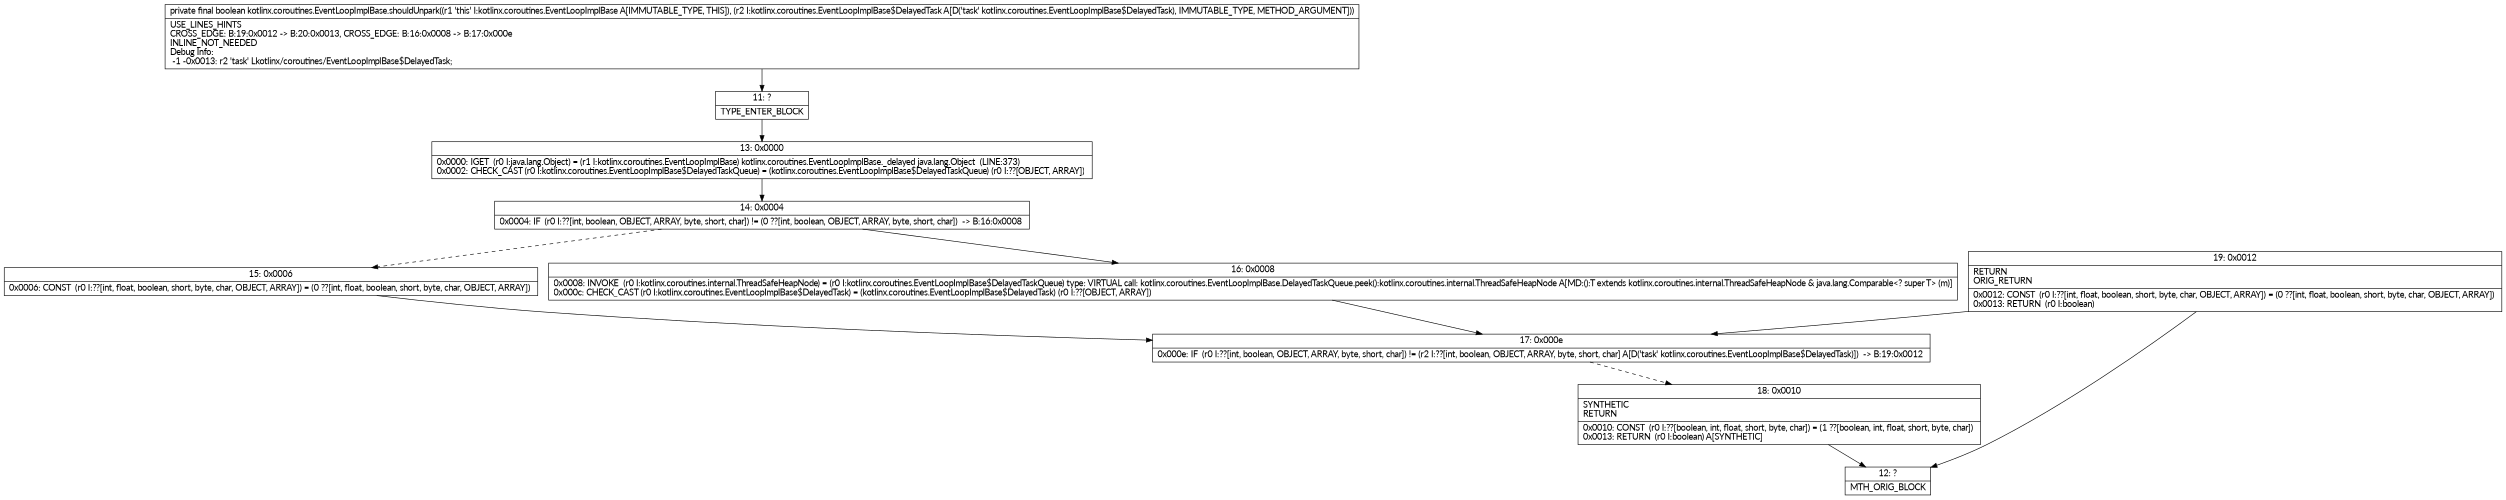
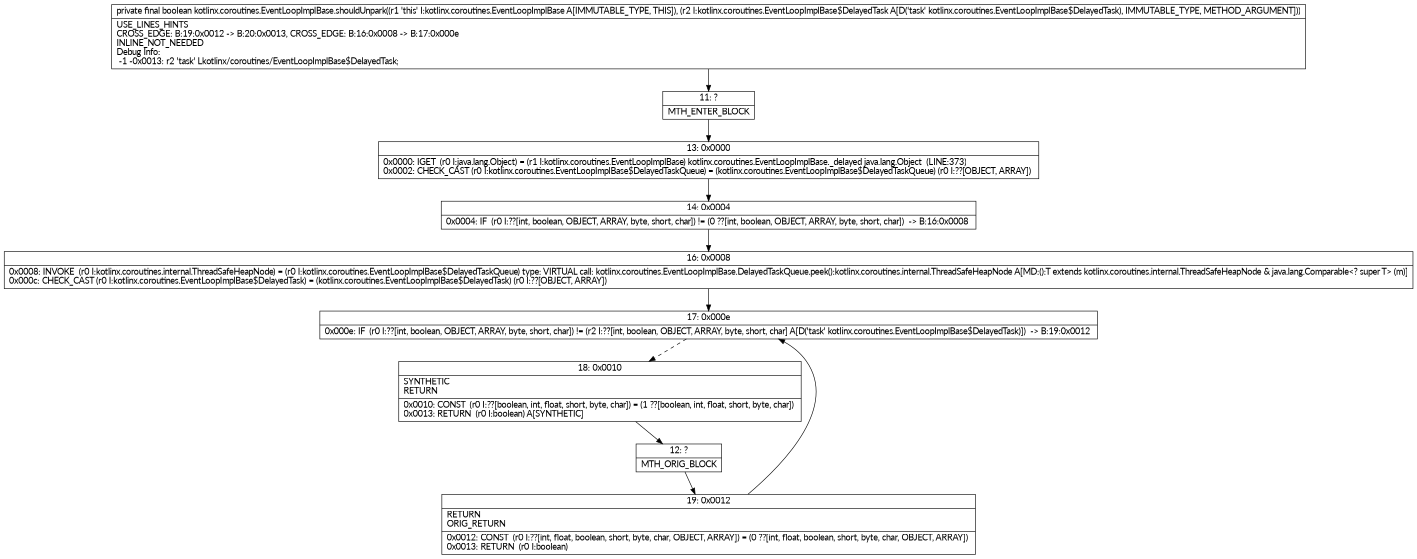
node "11: ?": text "TYPE_ENTER_BLOCK" -> "MTH_ENTER_BLOCK"
node "15: 0x0006": removed
edge "19: 0x0012" -> "12: ?": reversed
